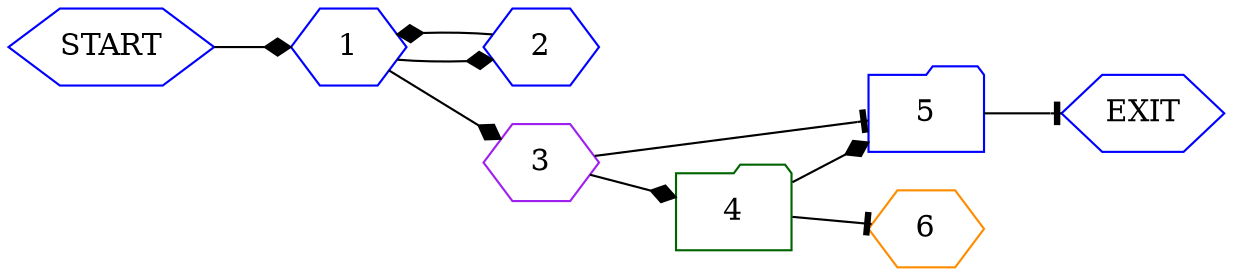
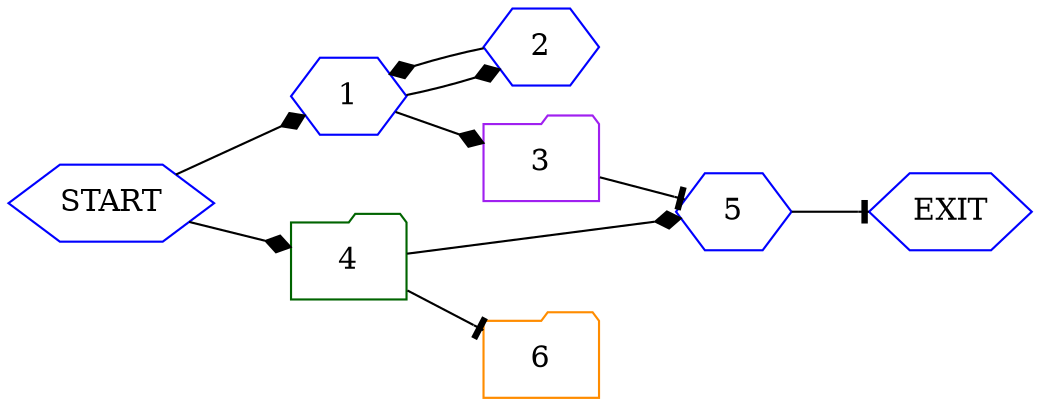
node "5": shape folder -> hexagon
node "3": shape hexagon -> folder
edge "3" -> "4": now "START" -> "4"
node "6": shape hexagon -> folder
